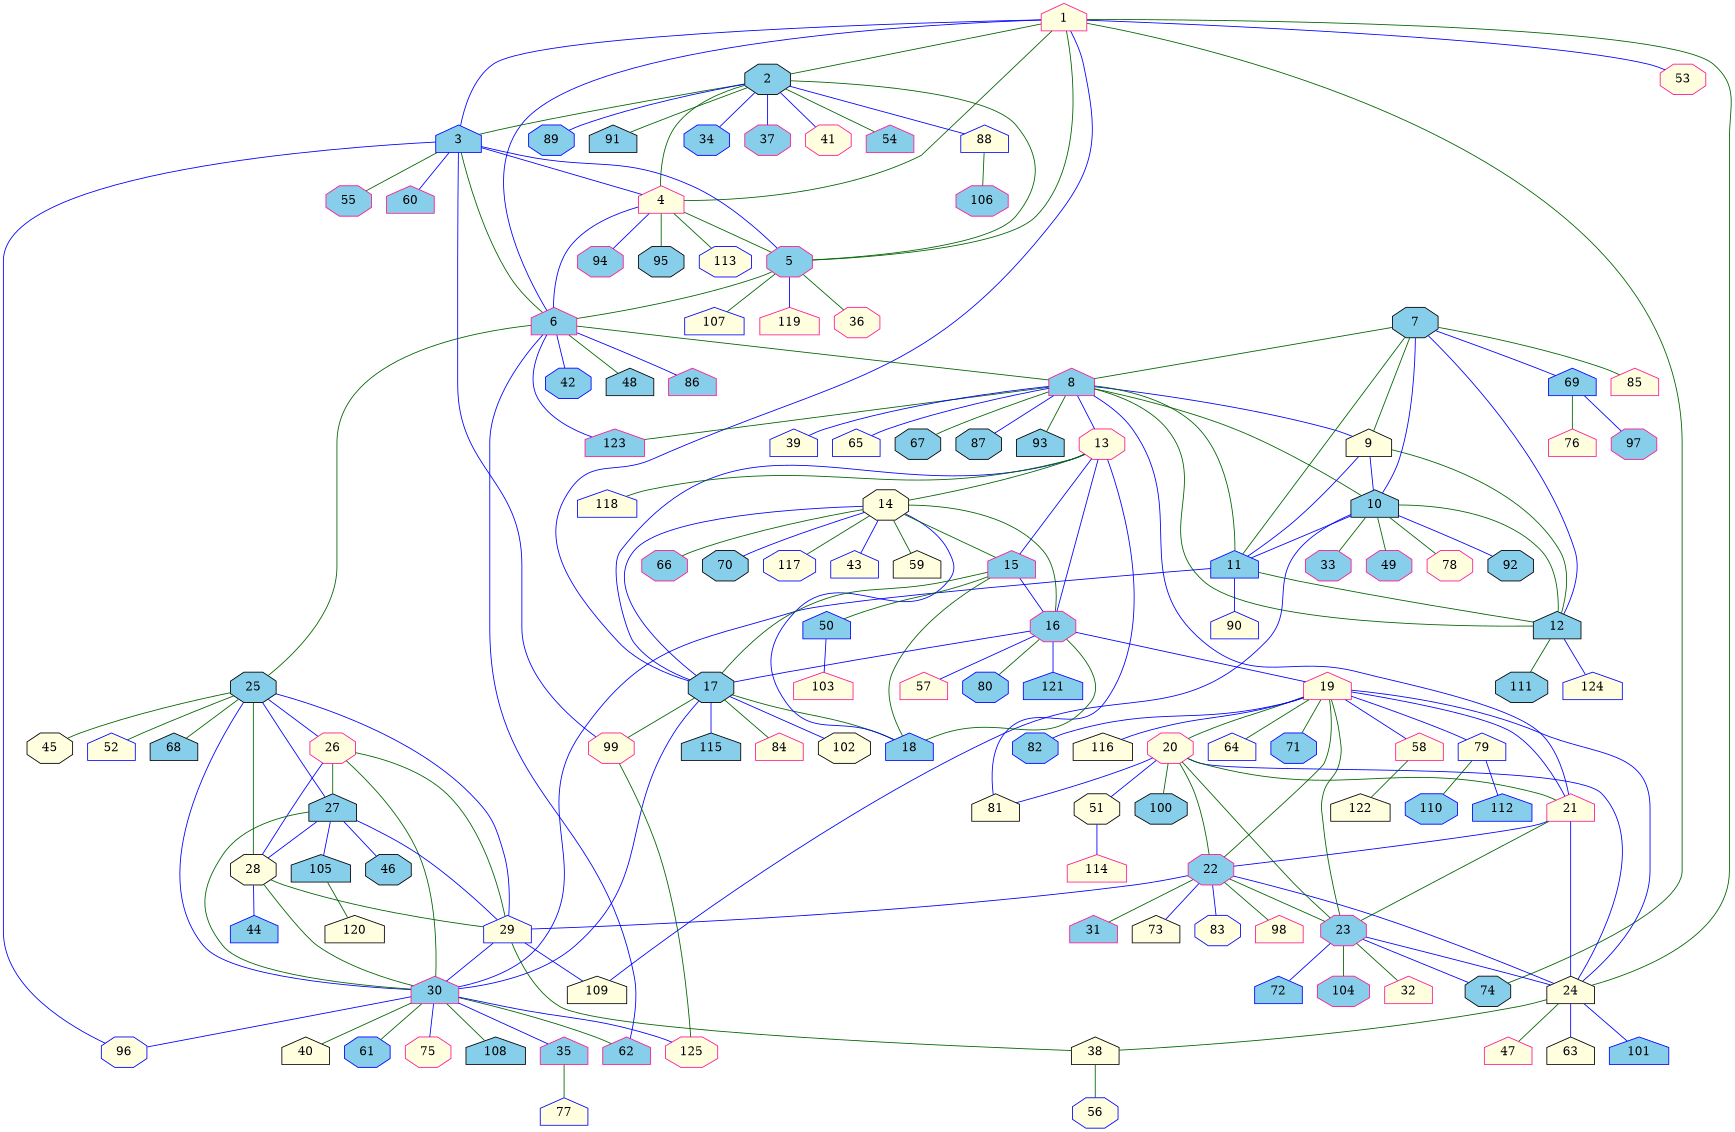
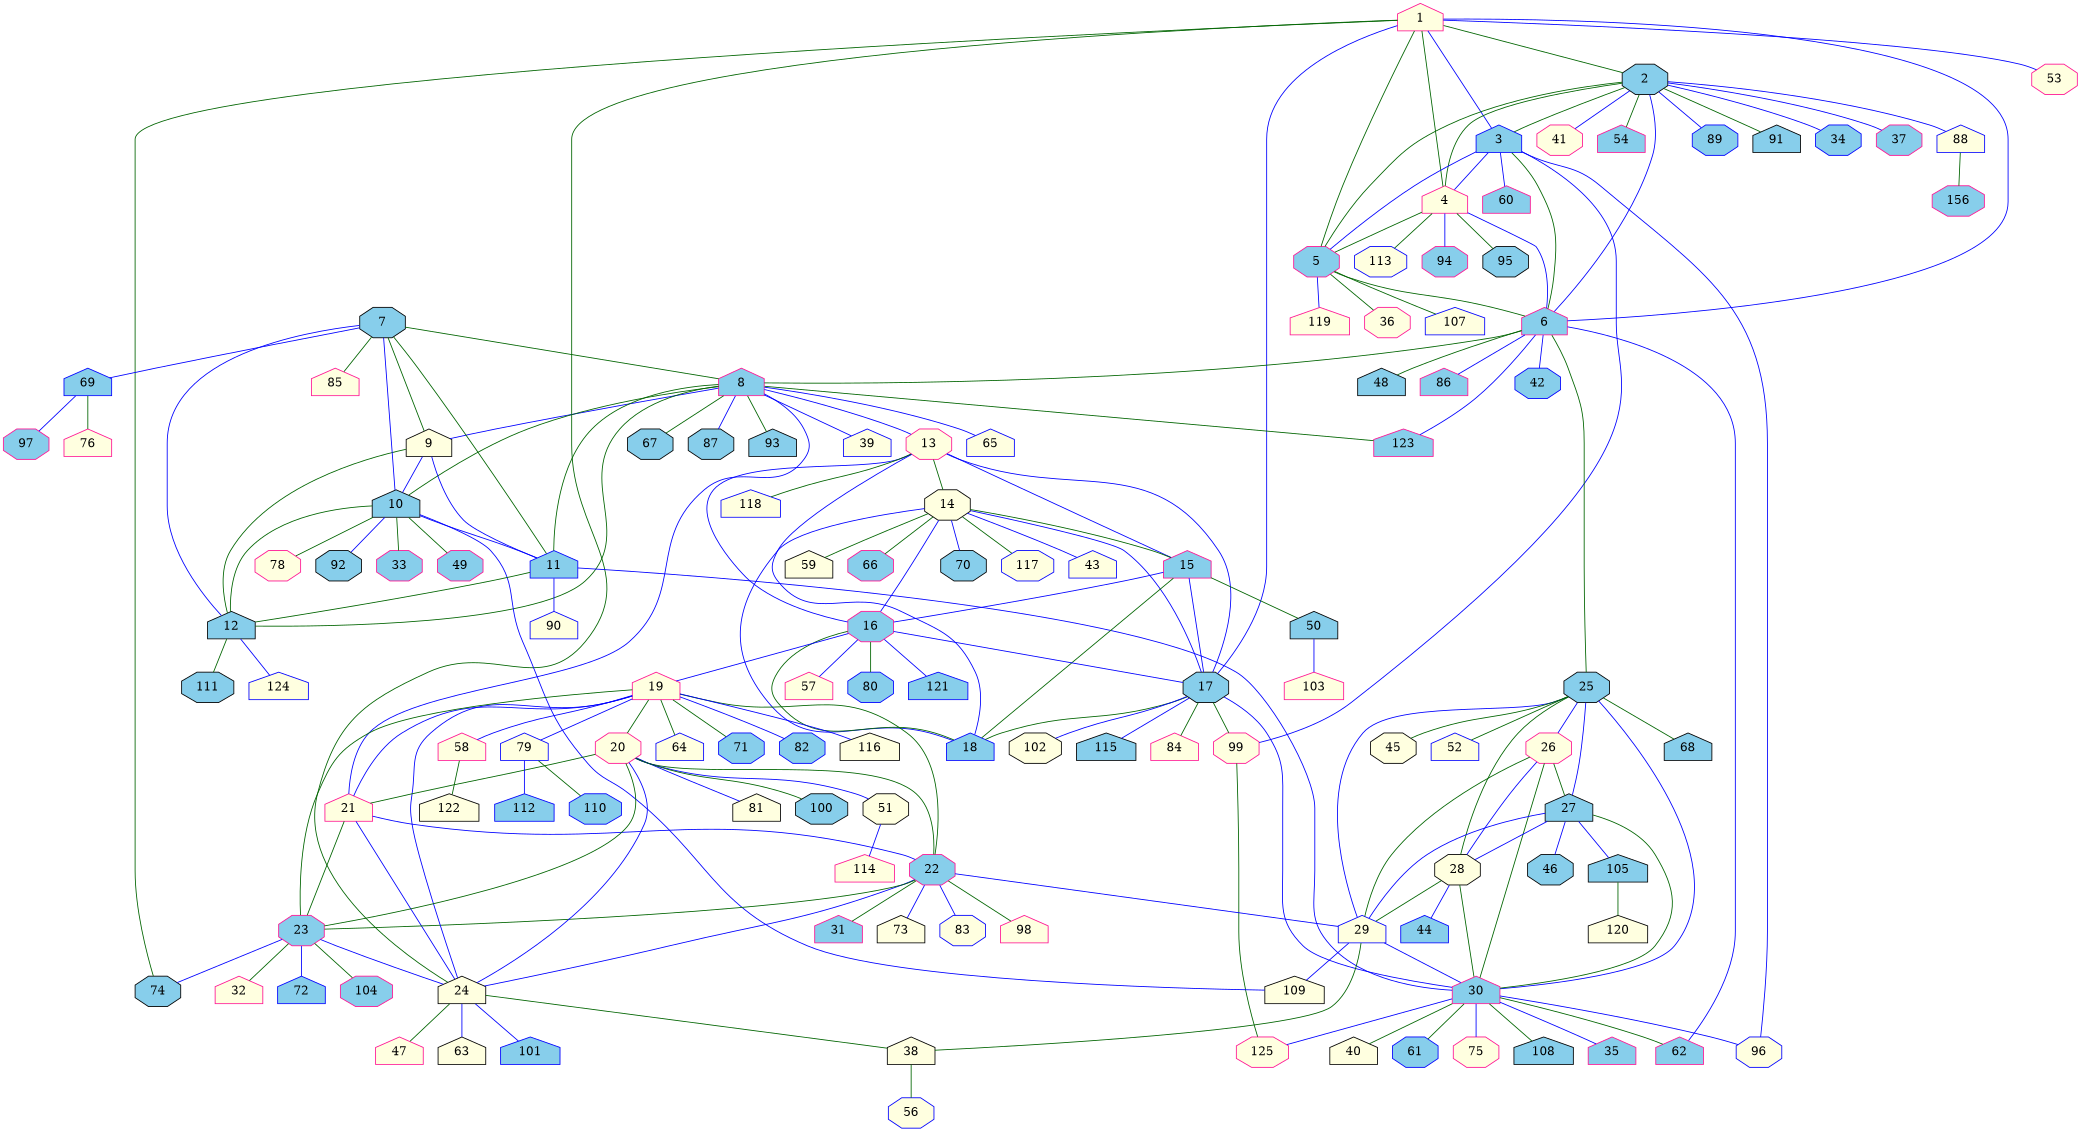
node "55": removed
node "106": label "106" -> "156"
edge "2" -- "6": added
edge "14" -- "16": color darkgreen -> blue
edge "15" -- "17": color darkgreen -> blue
node "50": color blue -> black
edge "13" -- "81": now "13" -- "18"
node "77": removed
